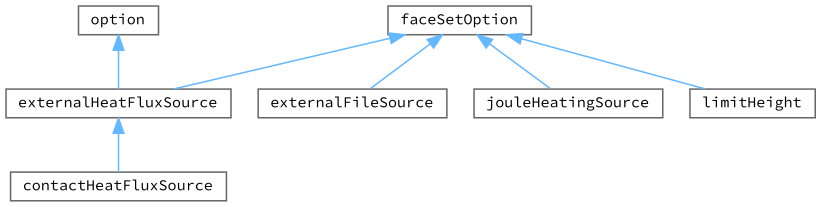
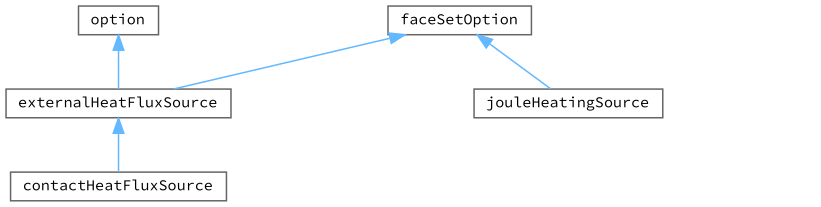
node "externalFileSource": removed
node "limitHeight": removed
